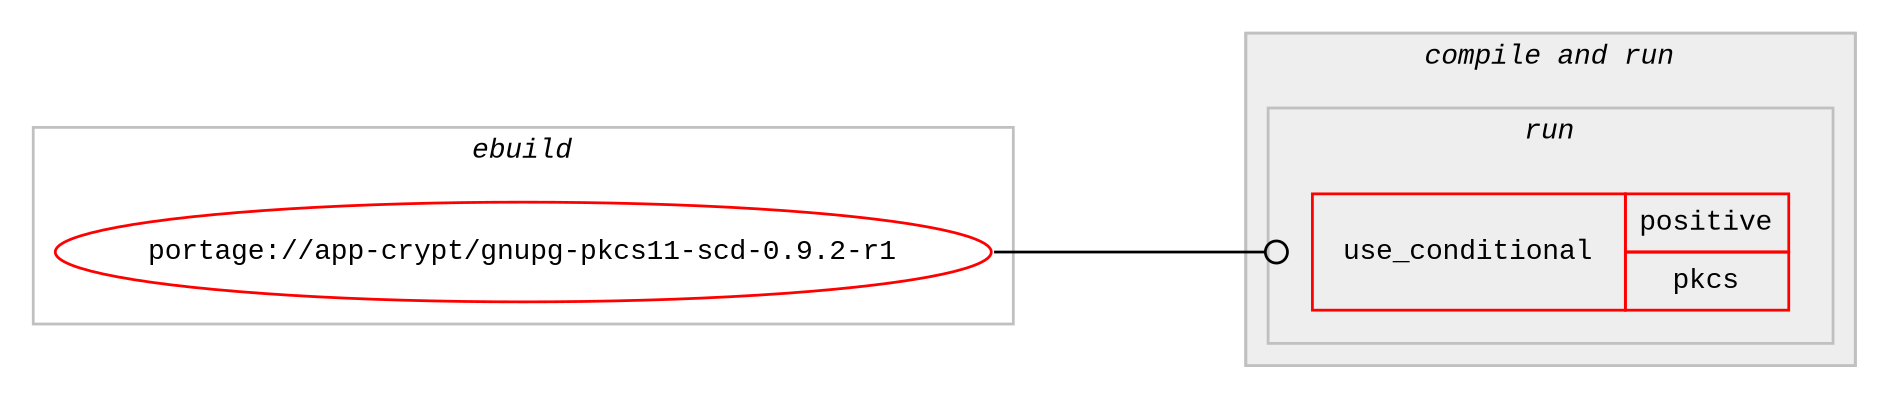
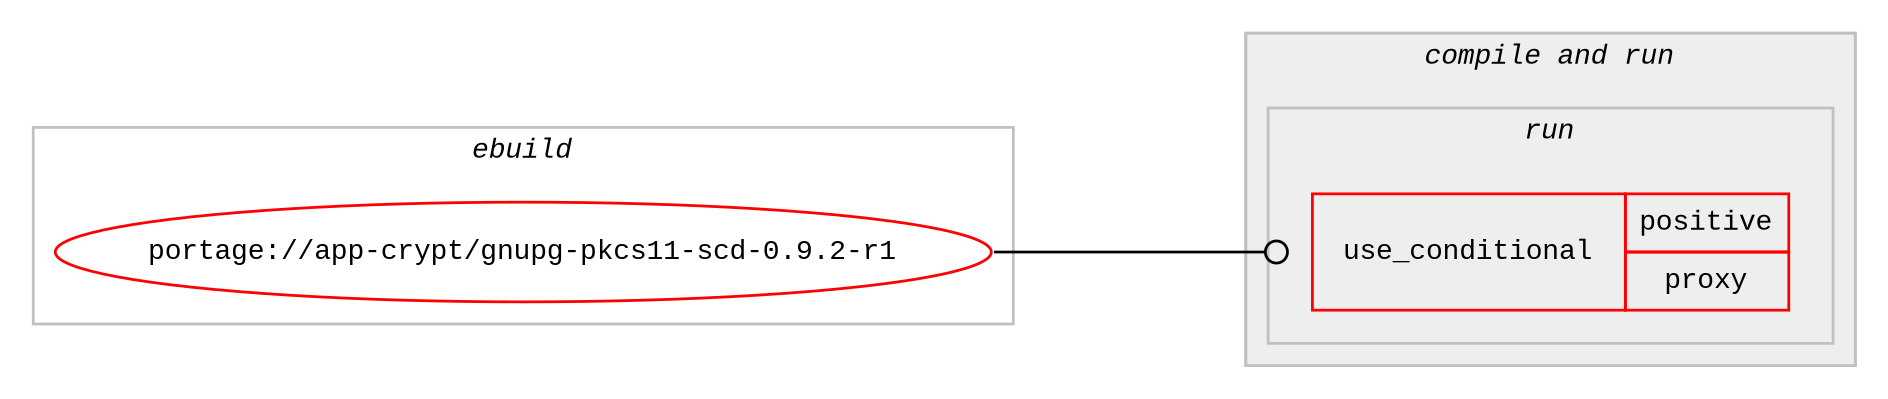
node "use_conditional": text "pkcs" -> "proxy"
